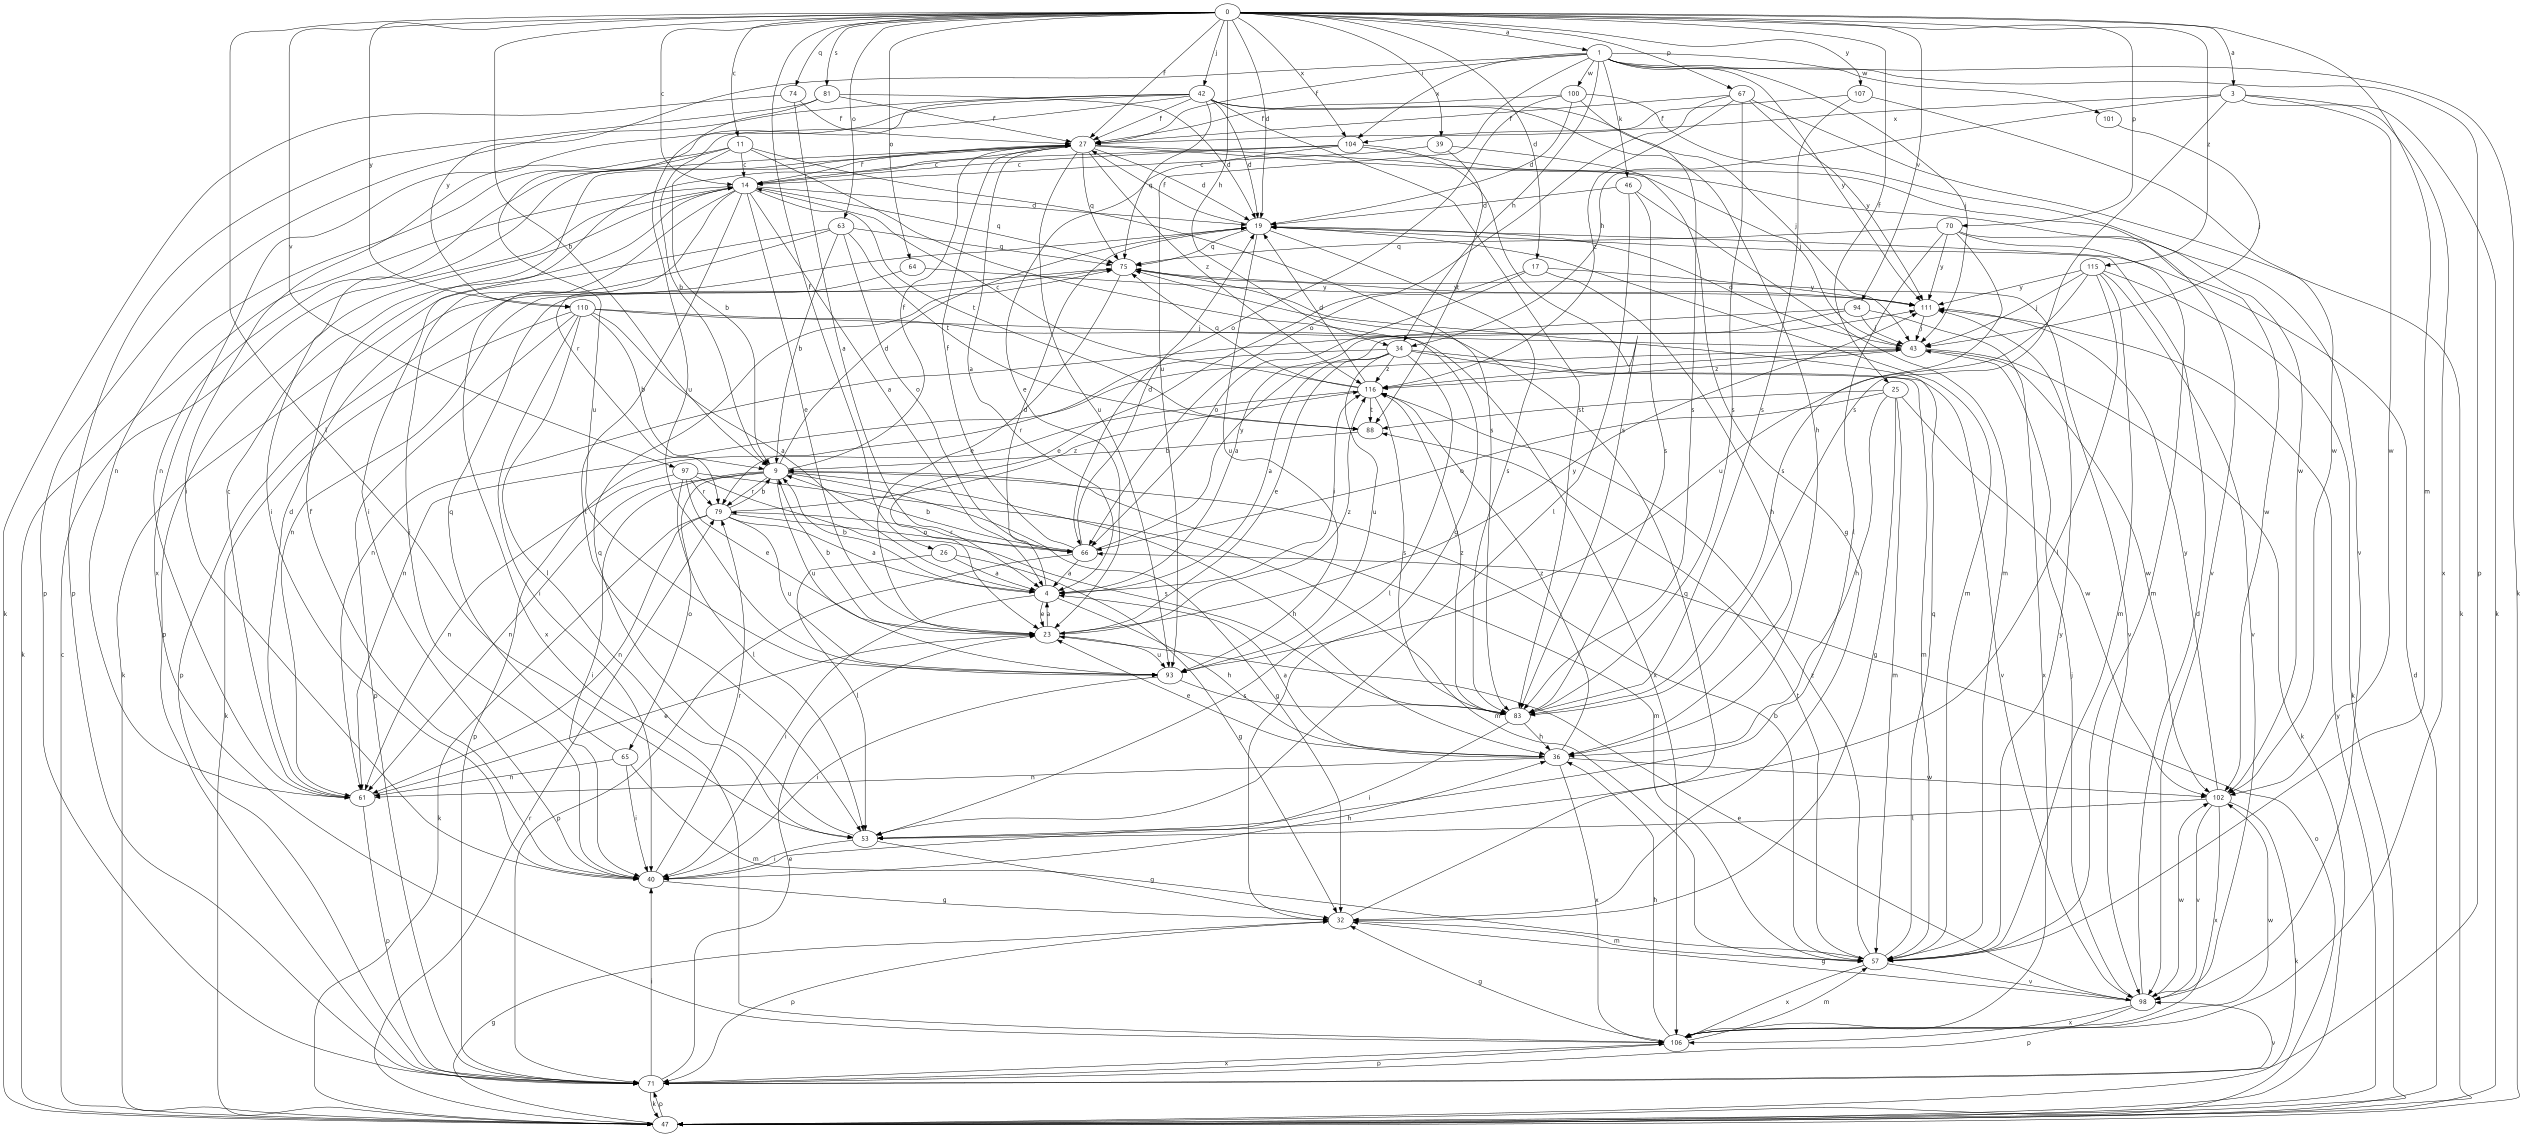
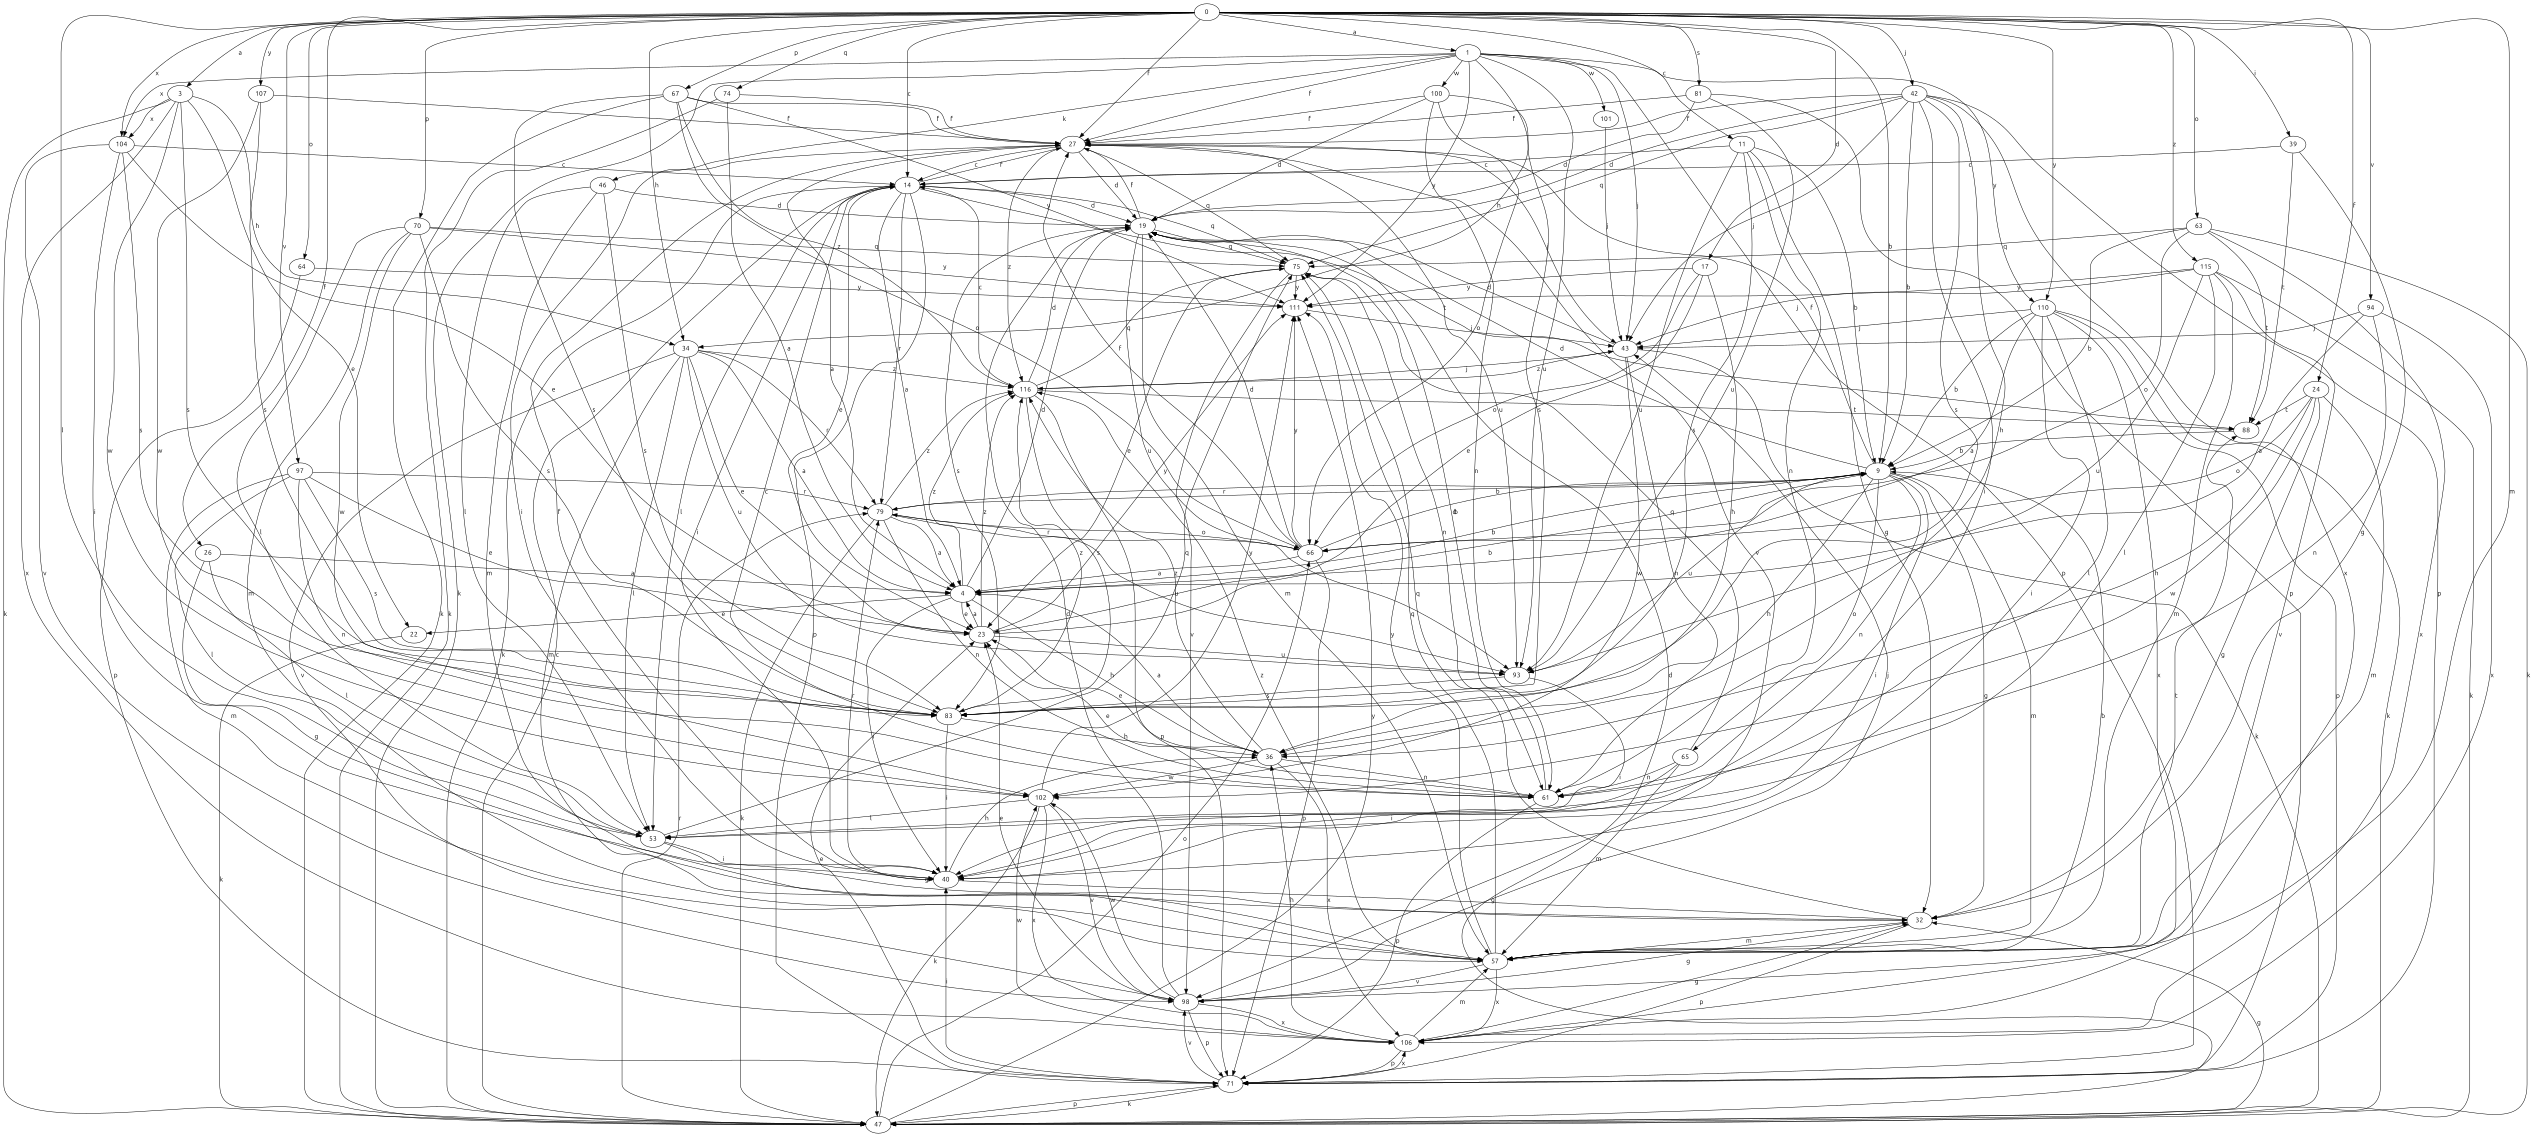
edge "0" -> "19": removed, label "d"
edge "27" -> "102": removed, label "w"
node "25": label "25" -> "24"
edge "4" -> "116": label "i" -> "z"
node "22": added
